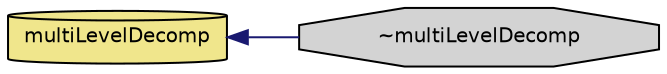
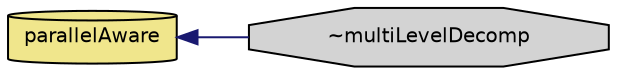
node "multiLevelDecomp": label "multiLevelDecomp" -> "parallelAware"
